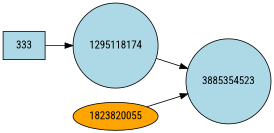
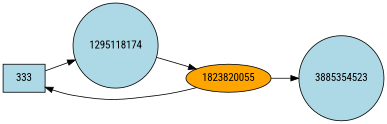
edge "1295118174" -> "3885354523": now "1295118174" -> "1823820055"
edge "1823820055" -> "333": added
